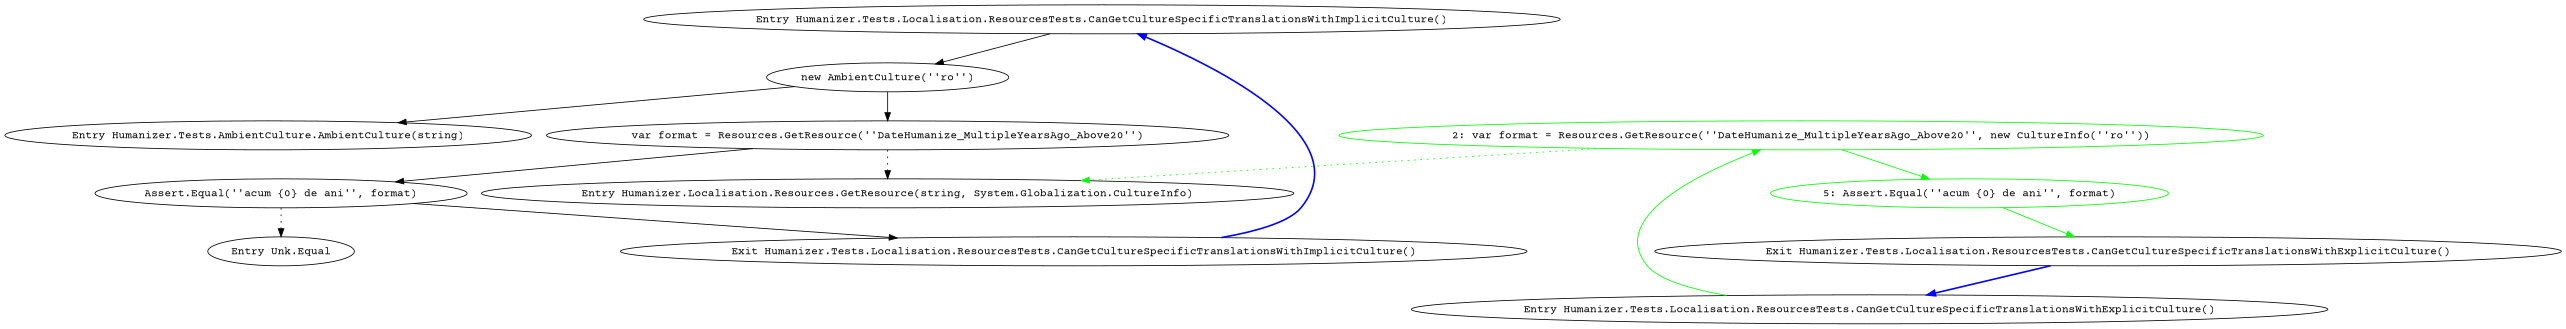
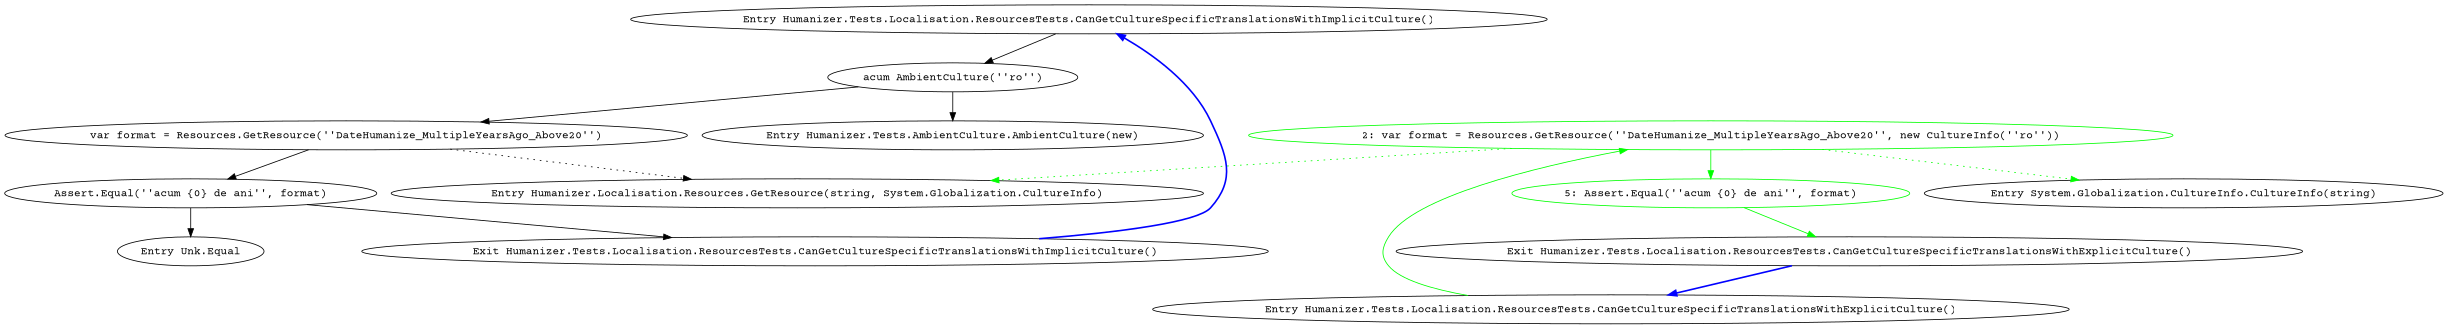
node "new AmbientCulture(''ro'')": label "new AmbientCulture(''ro'')" -> "acum AmbientCulture(''ro'')"
node "Entry Humanizer.Tests.AmbientCulture.AmbientCulture(string)": label "Entry Humanizer.Tests.AmbientCulture.AmbientCulture(string)" -> "Entry Humanizer.Tests.AmbientCulture.AmbientCulture(new)"
node "Entry System.Globalization.CultureInfo.CultureInfo(string)": added
edge "Assert.Equal(''acum {0} de ani'', format)" -> "Entry Unk.Equal": style dotted -> solid
